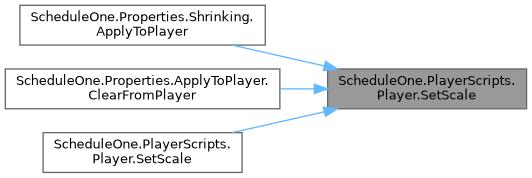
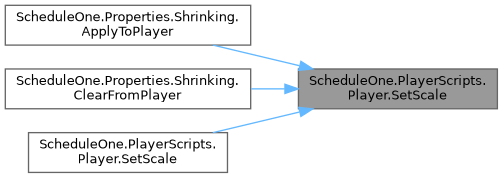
node "ScheduleOne.Properties.ApplyToPlayer. ClearFromPlayer": label "ScheduleOne.Properties.ApplyToPlayer. ClearFromPlayer" -> "ScheduleOne.Properties.Shrinking. ClearFromPlayer"
